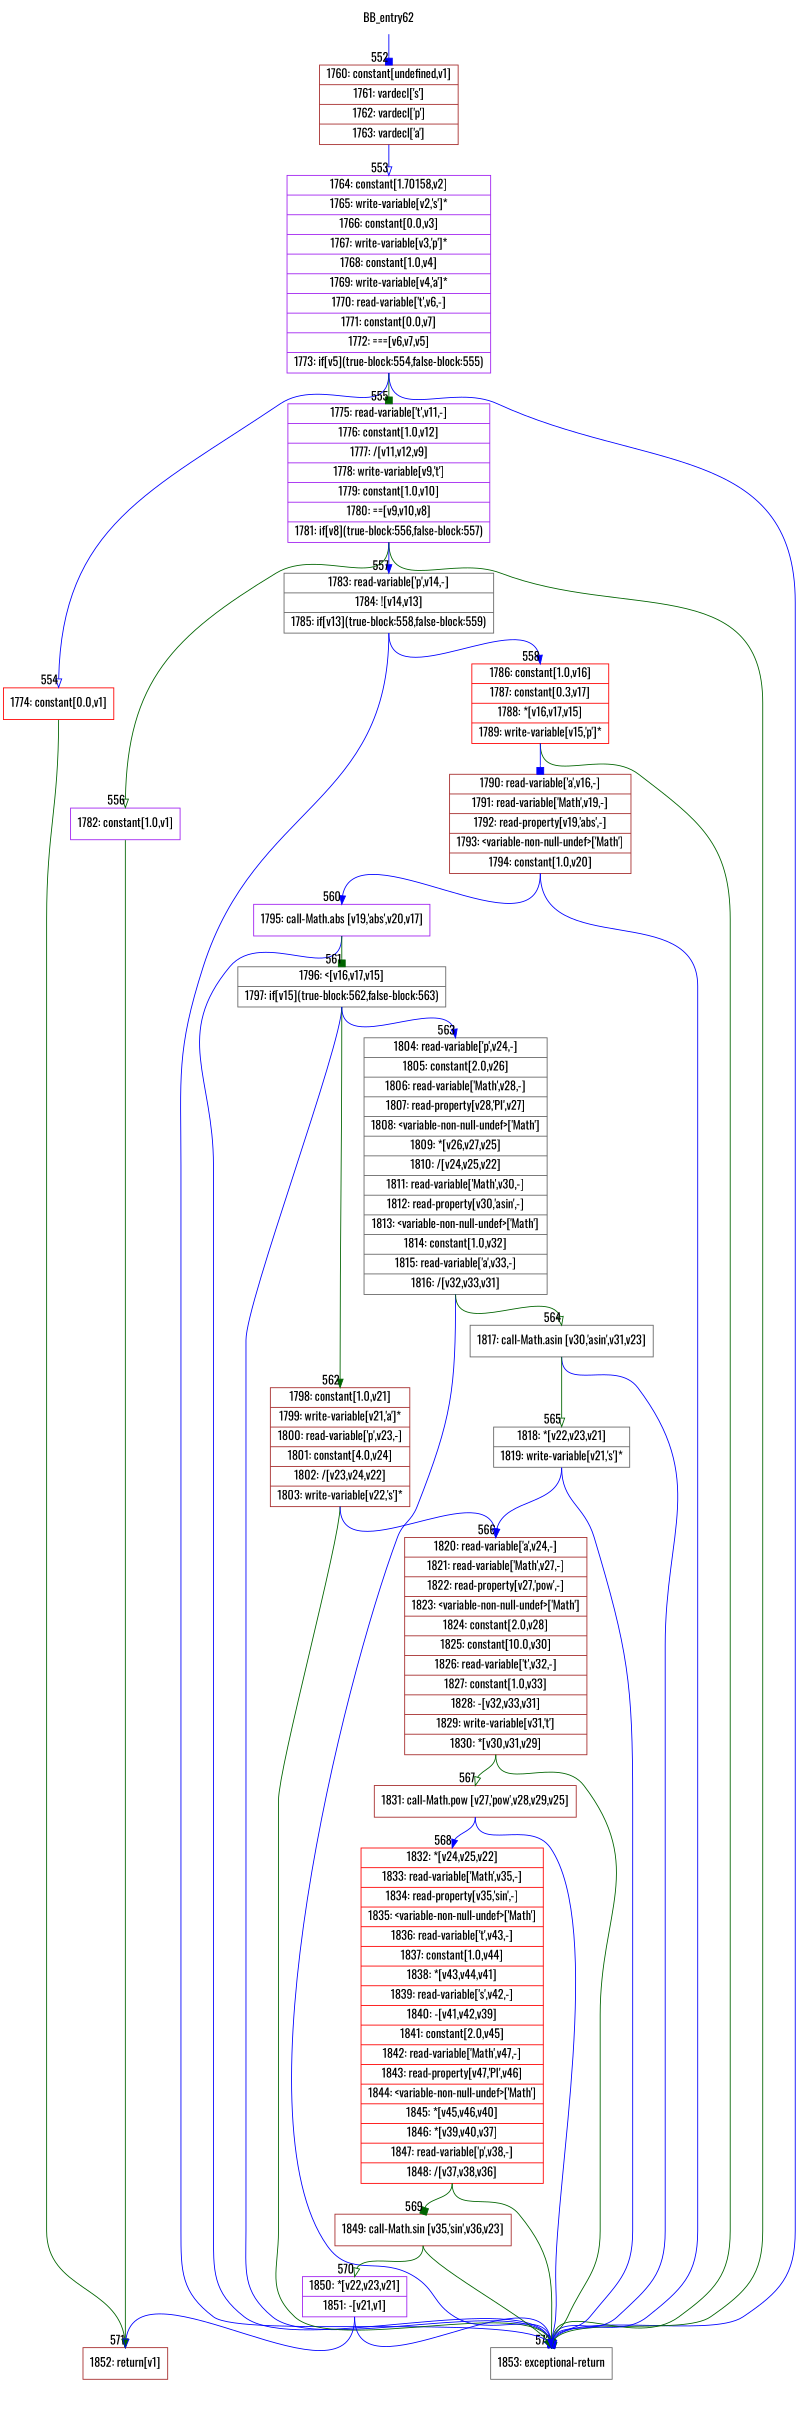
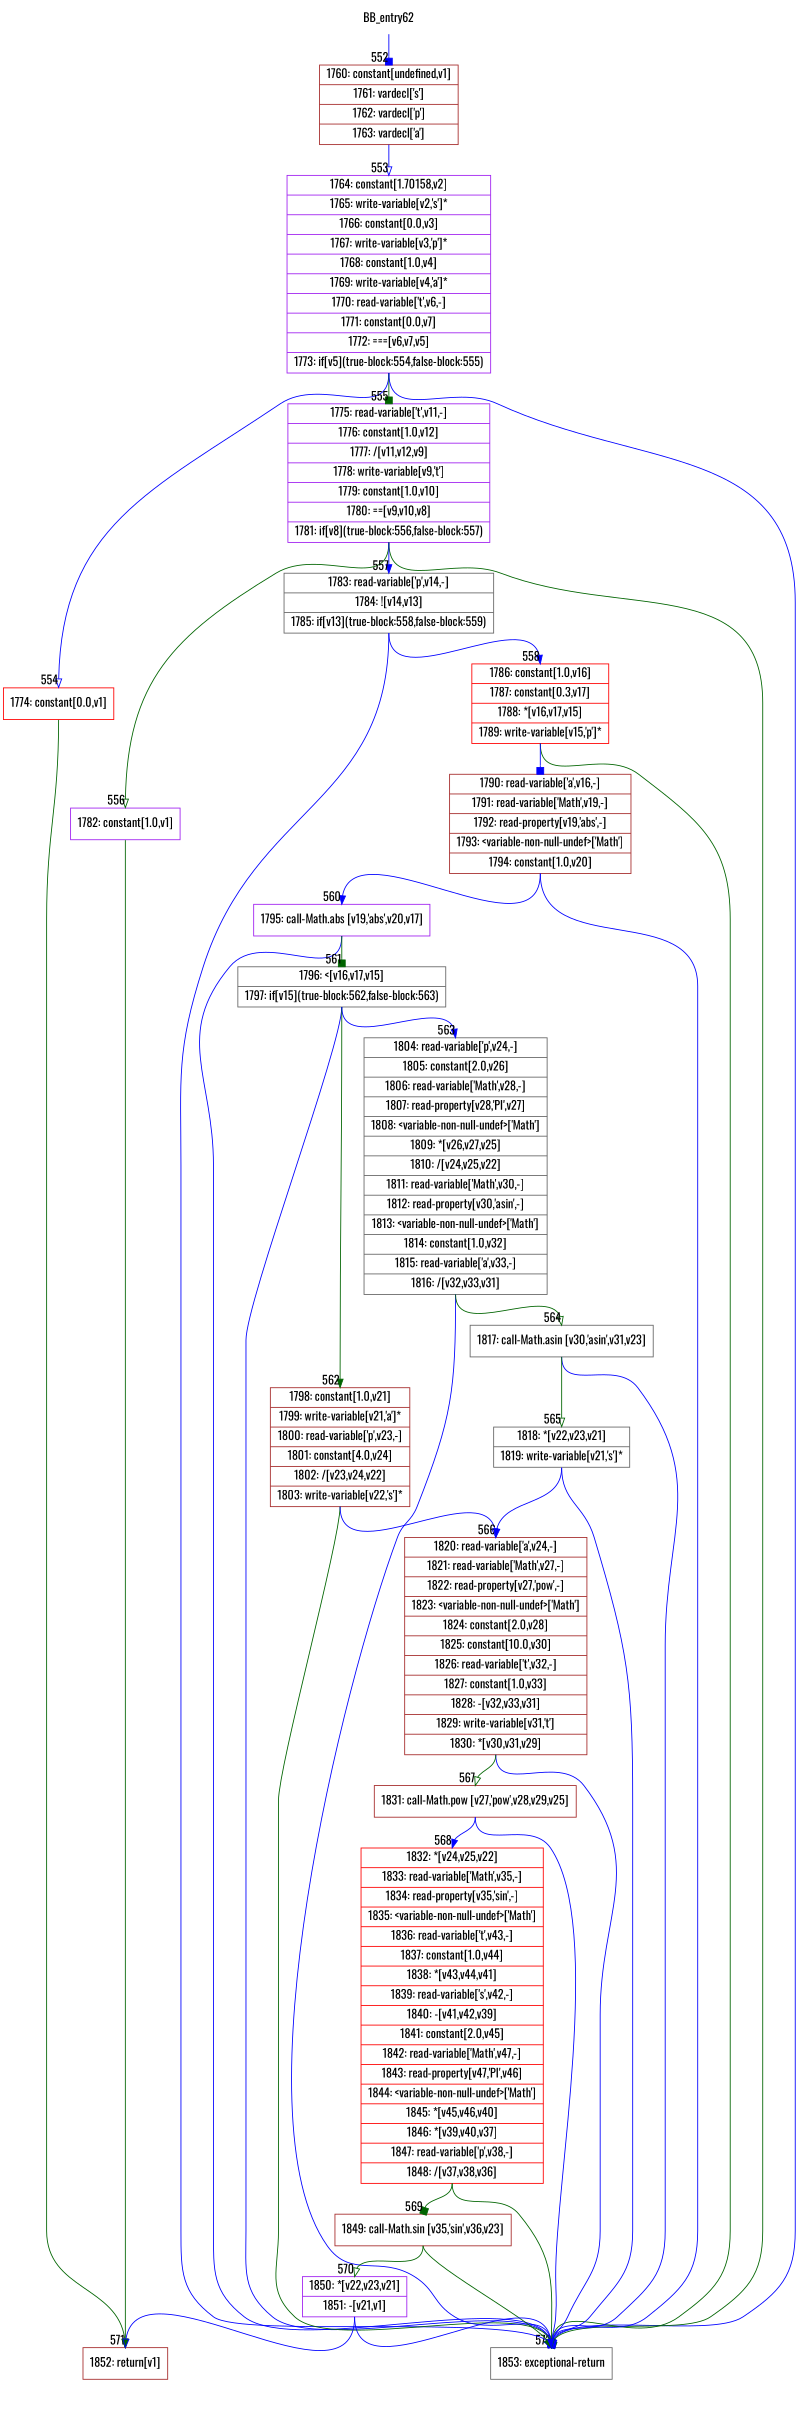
edge "1820: read-variable['a',v24,-]" -> "1853: exceptional-return": color darkgreen -> blue
